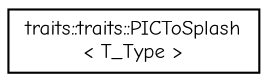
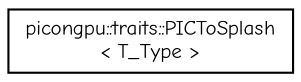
node "traits::traits::PICToSplash < T_Type >": label "traits::traits::PICToSplash < T_Type >" -> "picongpu::traits::PICToSplash < T_Type >"
